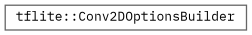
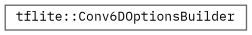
node "tflite::Conv2DOptionsBuilder": label "tflite::Conv2DOptionsBuilder" -> "tflite::Conv6DOptionsBuilder"
